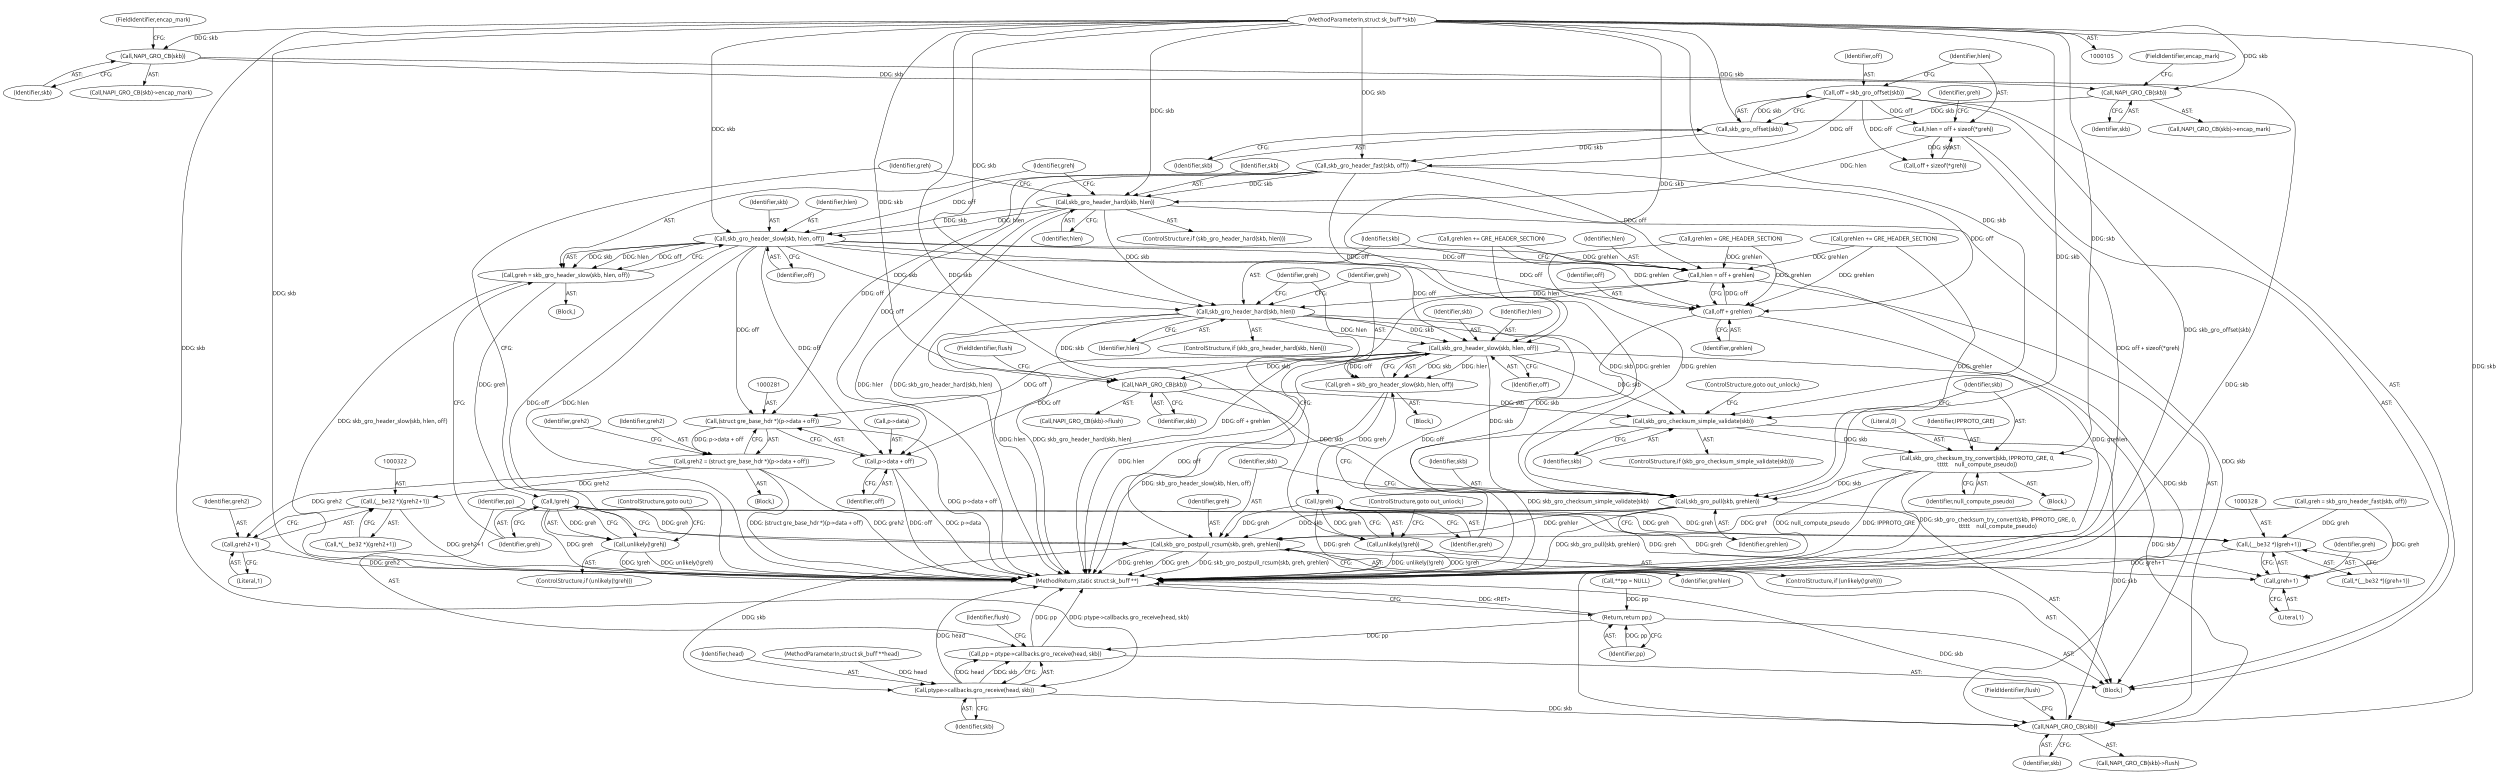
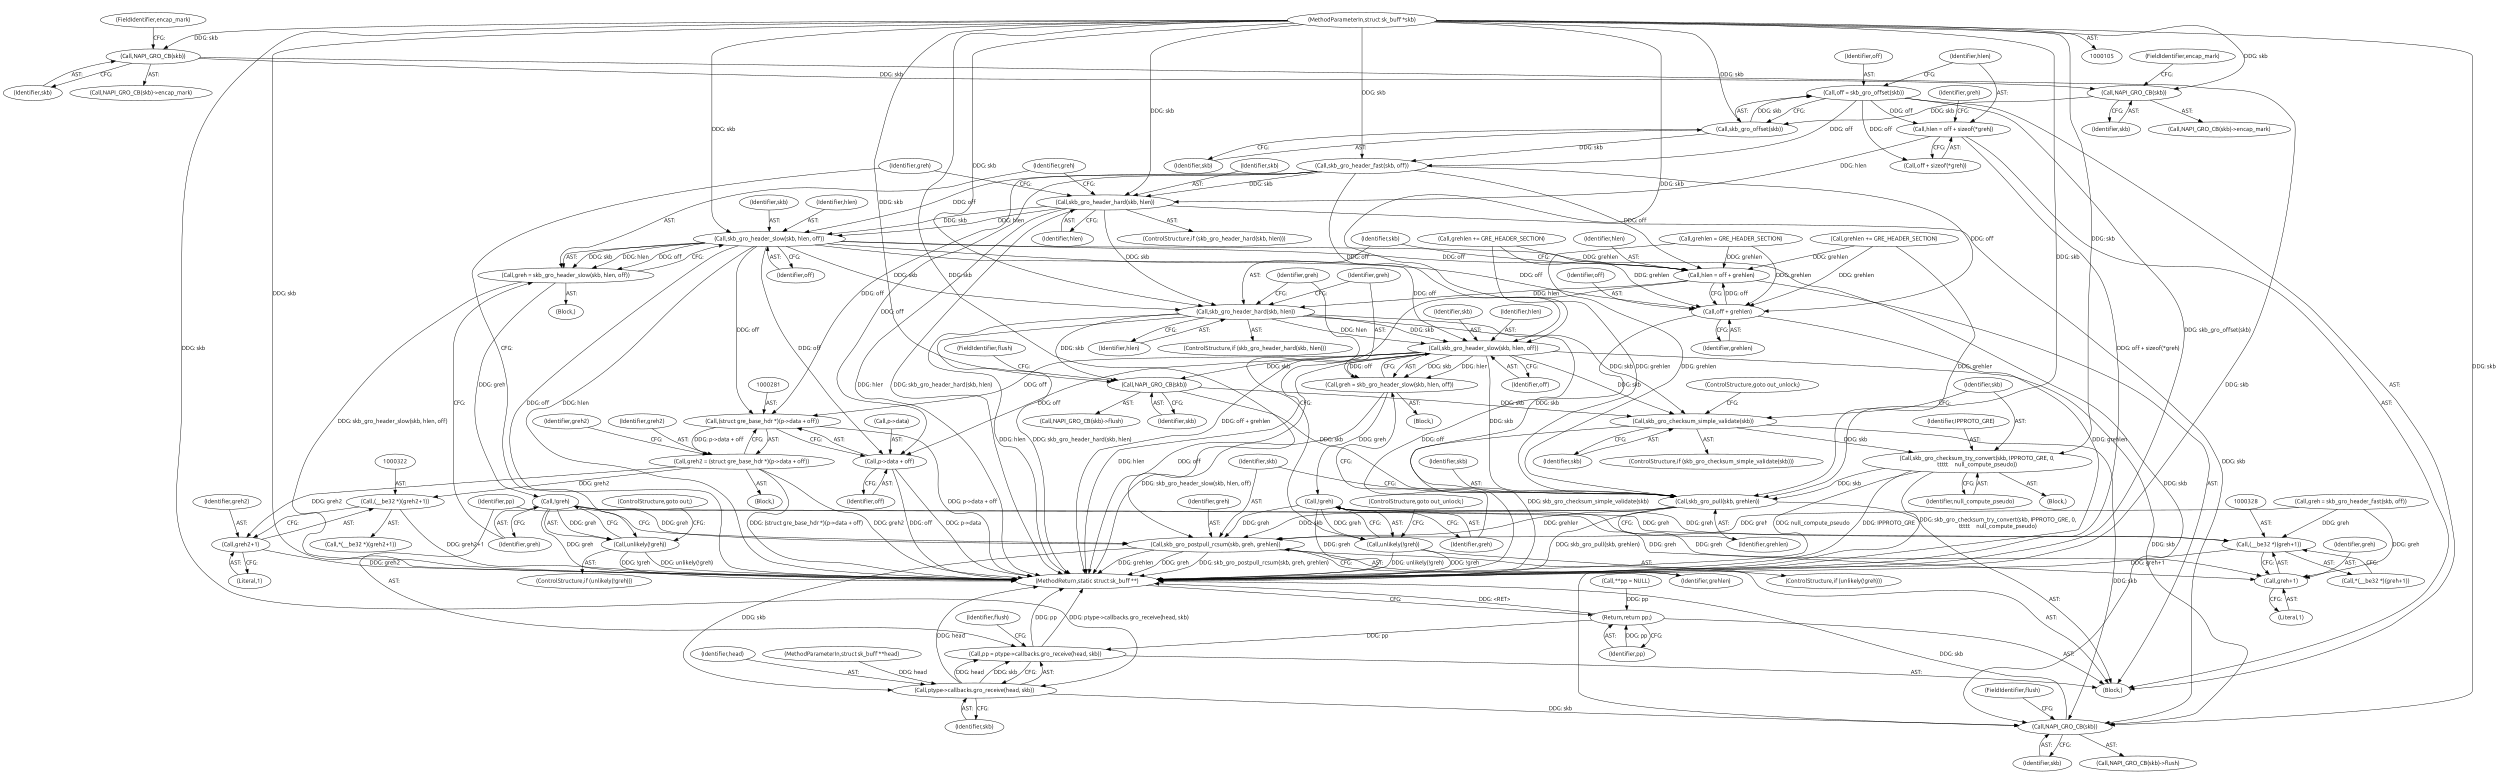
edge "(Call,hlen = off + sizeof(*greh))" -> "(Call,off + sizeof(*greh))": label "DDG: skb" -> "CFG: "
edge "(MethodParameterIn,struct sk_buff *skb)" -> "(Call,skb_gro_checksum_simple_validate(skb))": removed, label "DDG: skb"
node "(Literal,0)": removed
edge "(Call,*(__be32 *)(greh2+1))" -> "(Call,(__be32 *)(greh2+1))": removed, label "CFG:"
